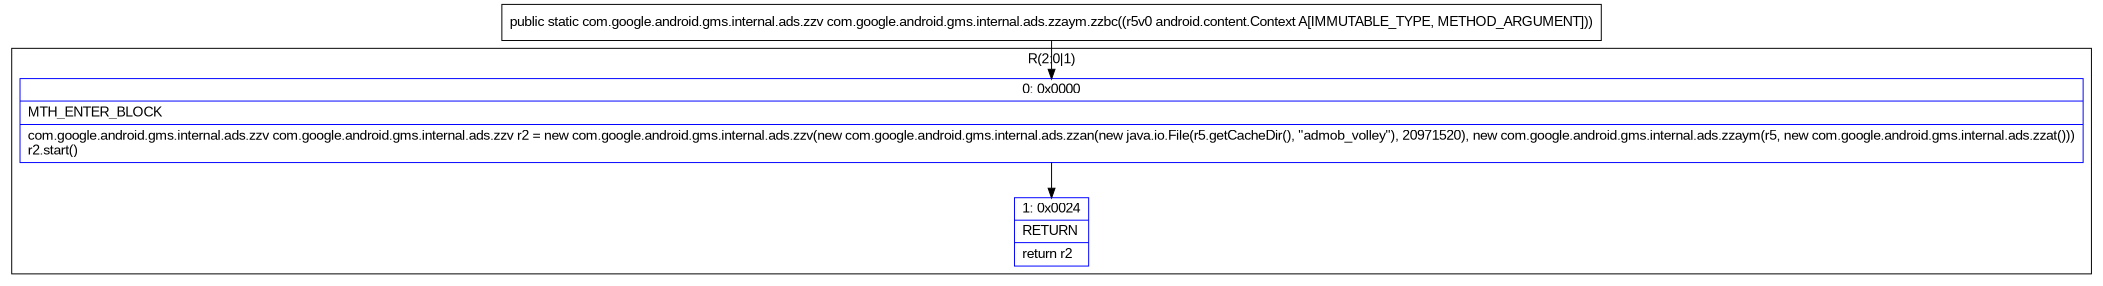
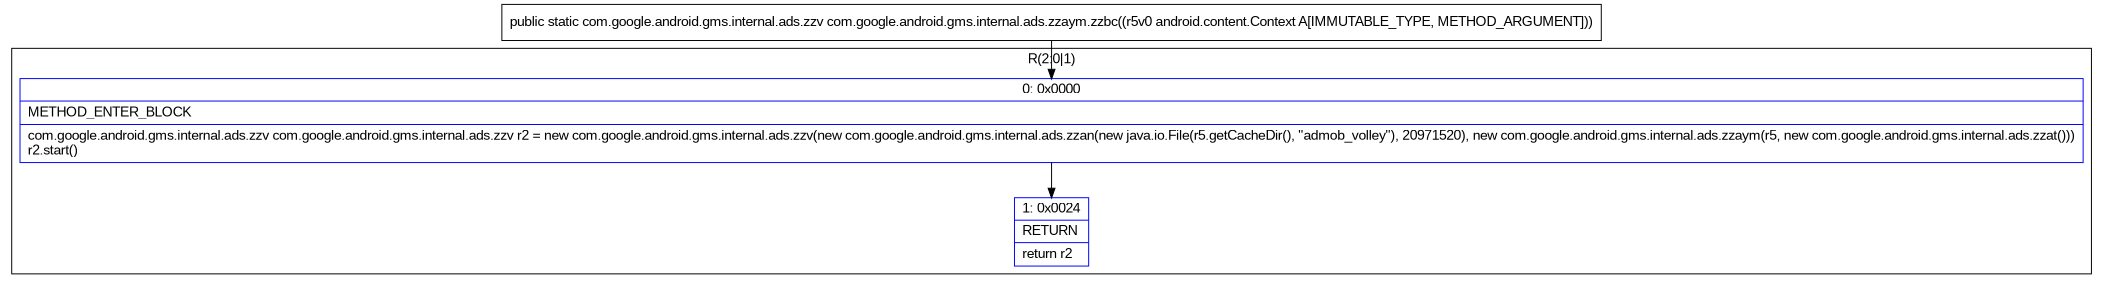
node "0: 0x0000": text "MTH_ENTER_BLOCK" -> "METHOD_ENTER_BLOCK"
